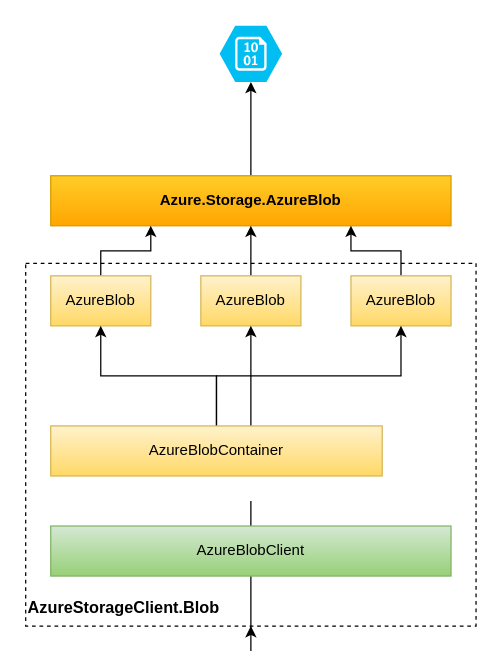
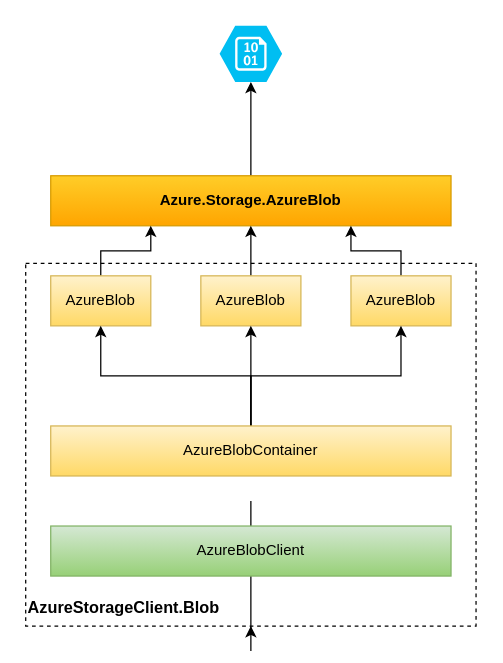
node "AzureBlobContainer": size 331x50 -> 400x50
